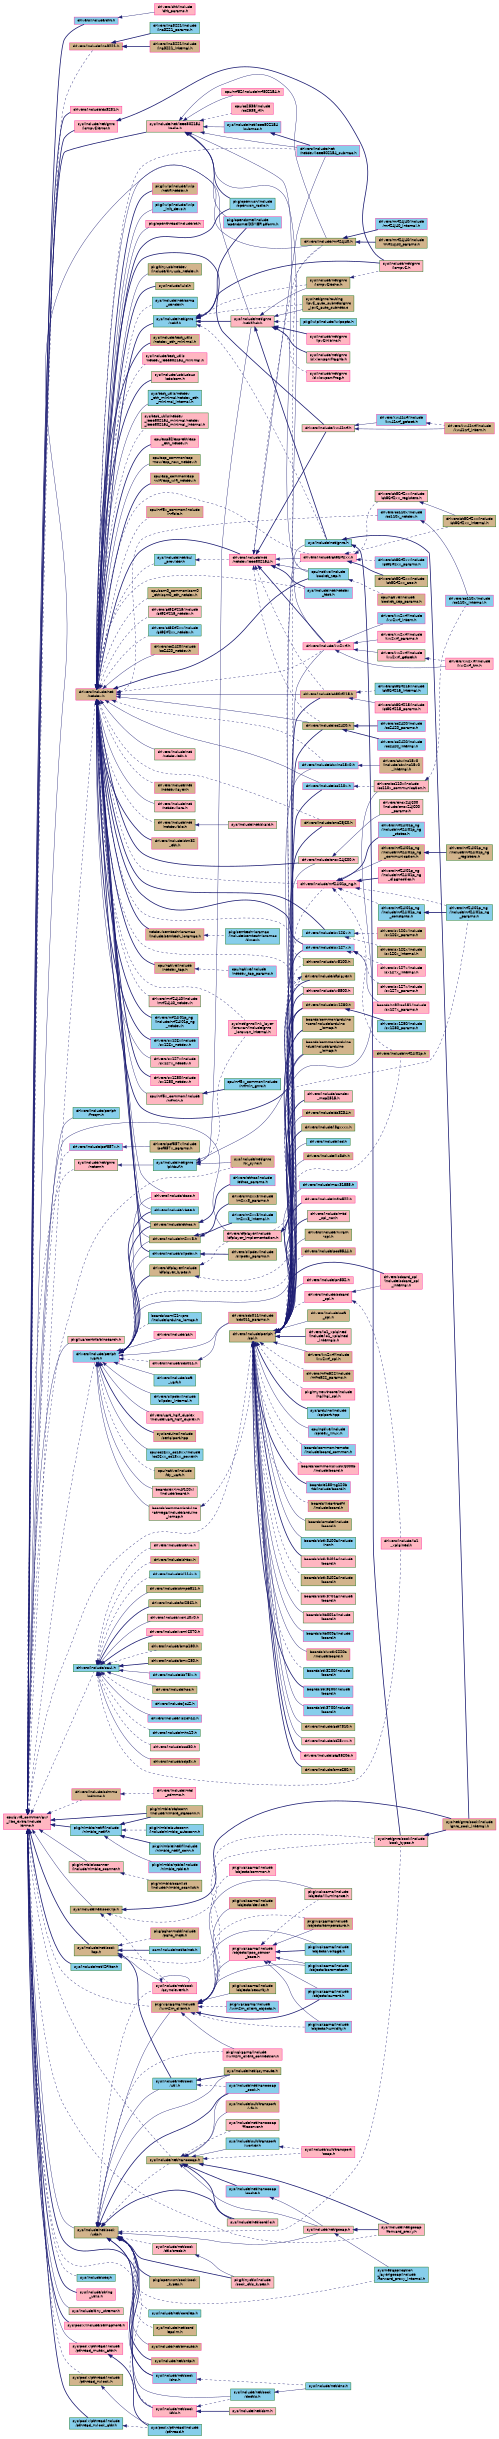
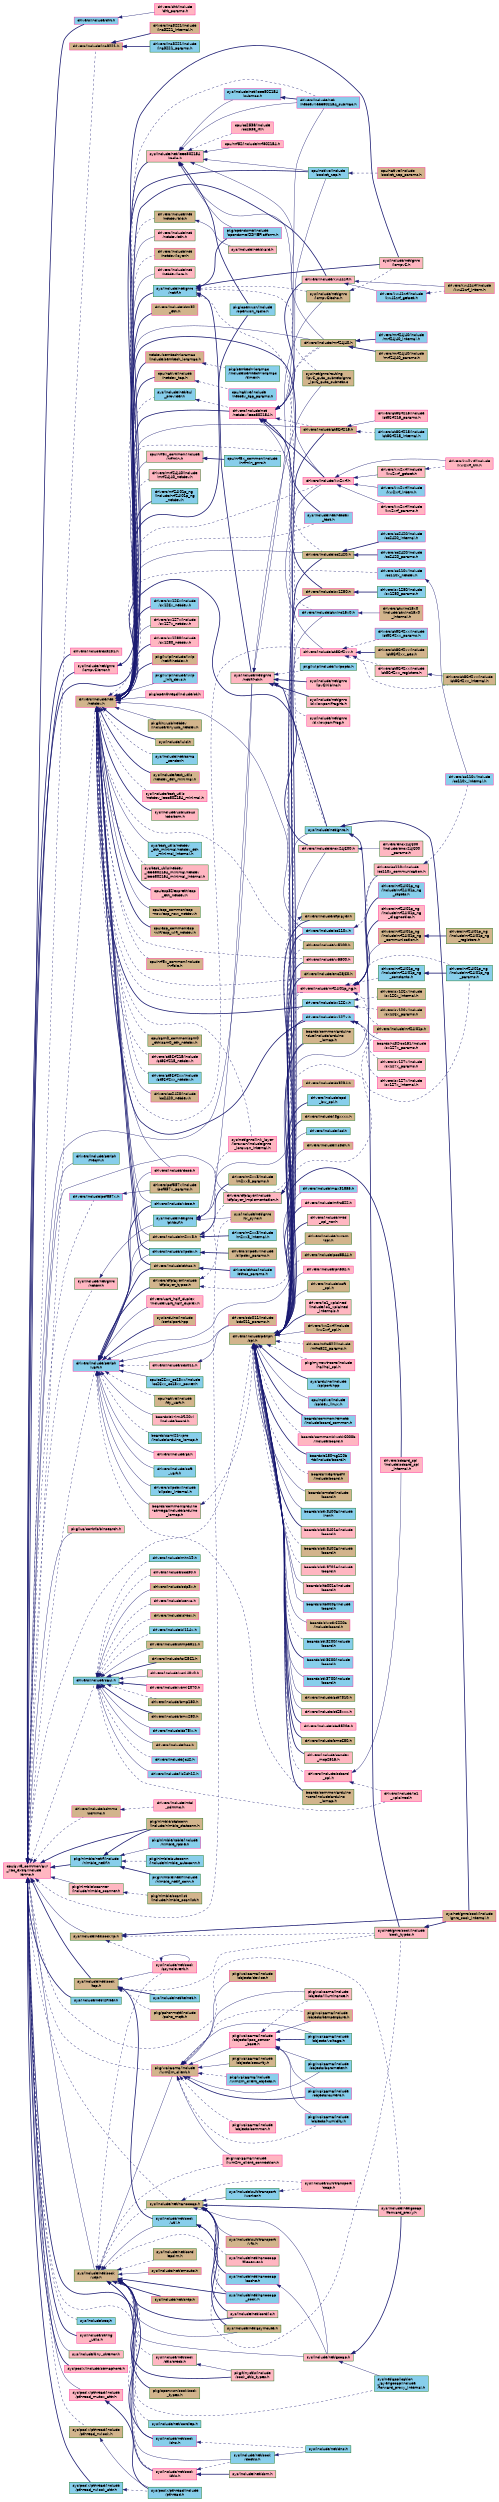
node "drivers/include/epd _bw_spi.h": added
edge "boards/common/remote /include/board_common.h" -> "drivers/include/periph /spi.h": style dashed -> bold
node "sam/include/net/telnet.h": label "sam/include/net/telnet.h" -> "sys/include/net/telnet.h"
